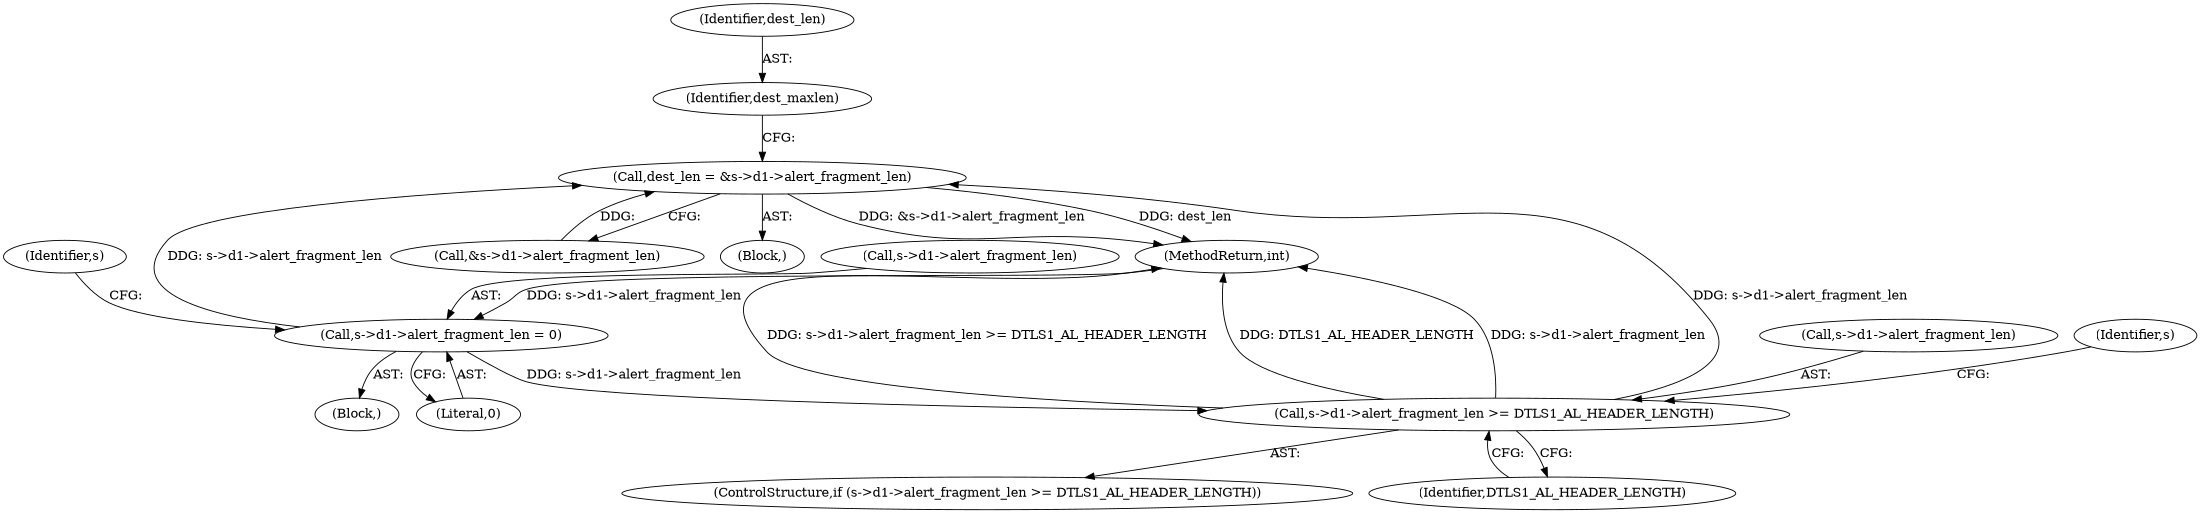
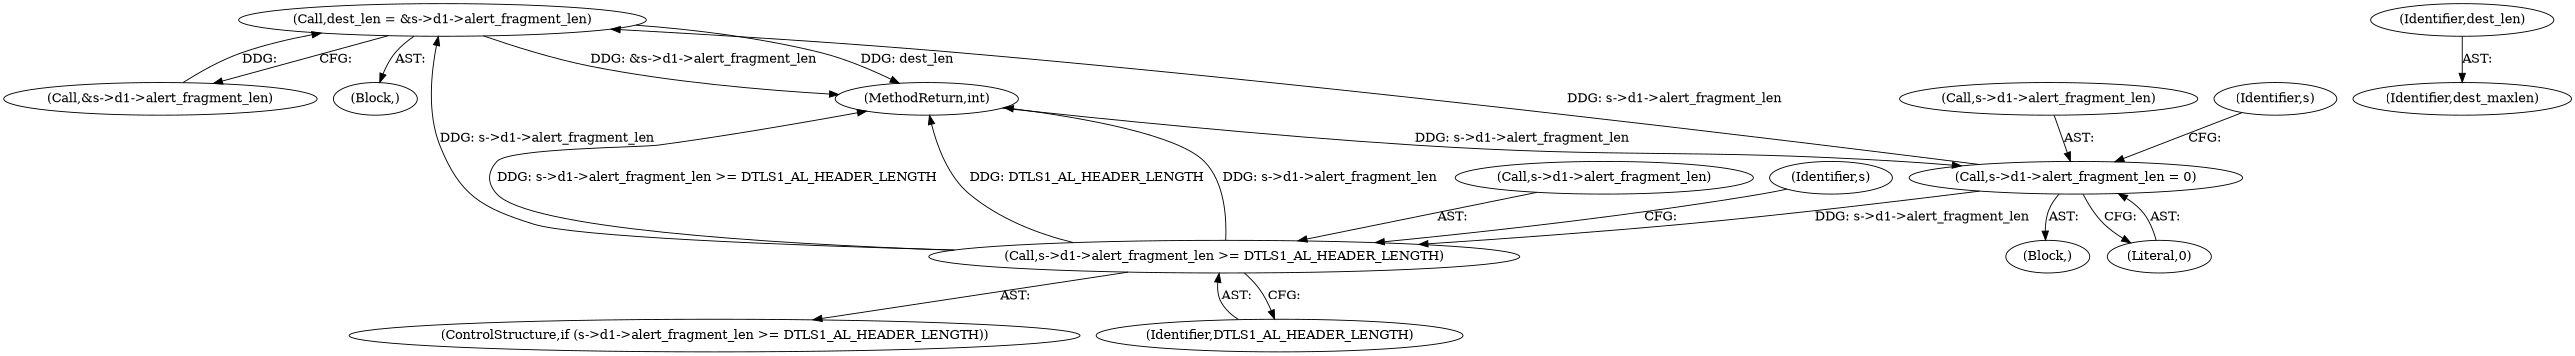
edge "(Identifier,dest_maxlen)" -> "(Call,dest_len = &s->d1->alert_fragment_len)": removed, label "CFG:"
edge "(Identifier,DTLS1_AL_HEADER_LENGTH)" -> "(Call,s->d1->alert_fragment_len >= DTLS1_AL_HEADER_LENGTH)": label "CFG: " -> "AST: "
